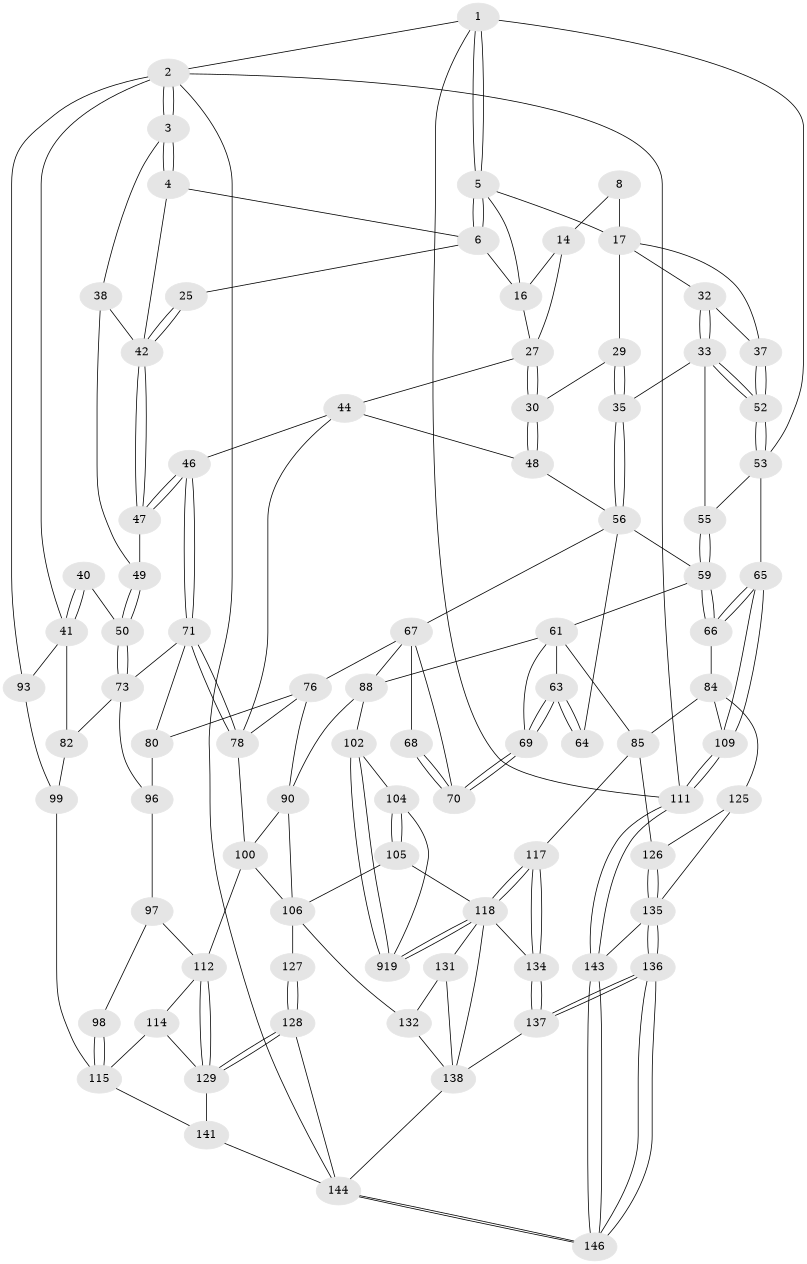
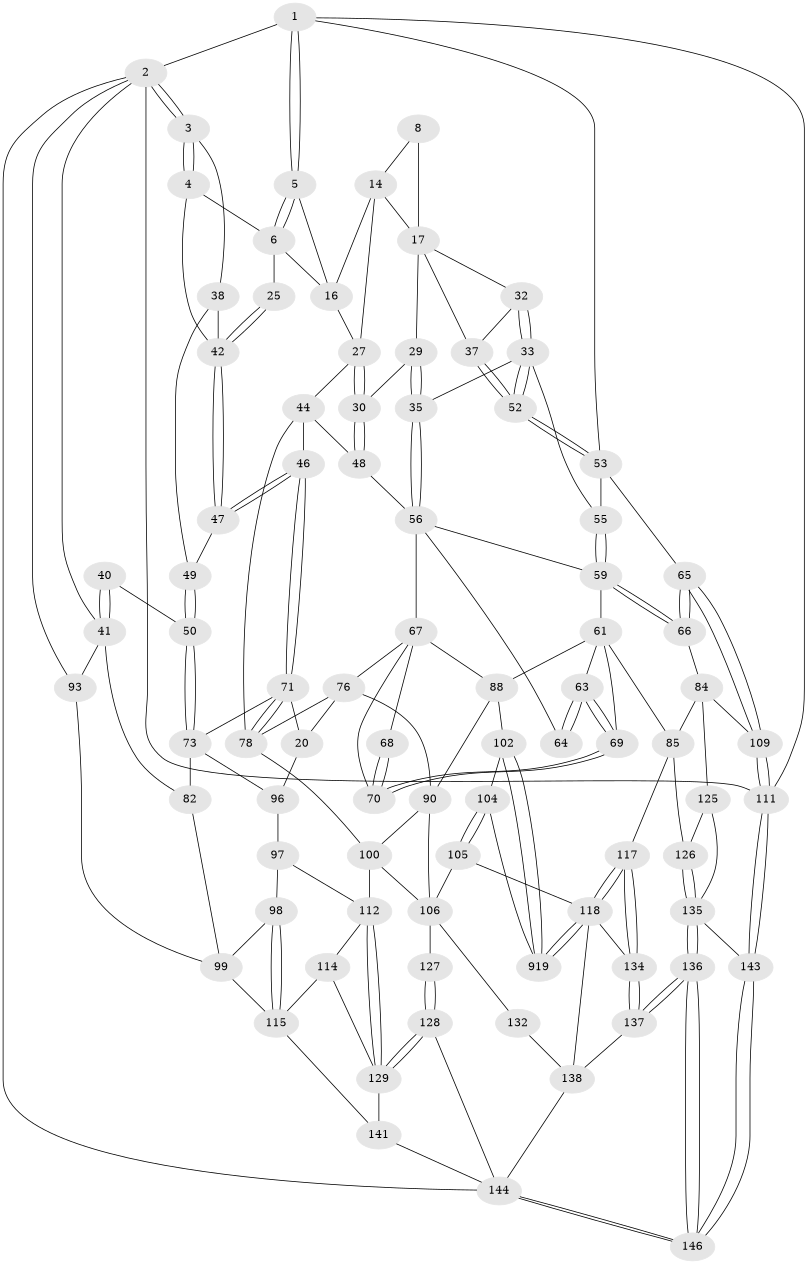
edge "5" -- "17": now "14" -- "17"
node "80": label "80" -> "20"
edge "98" -- "99": added
node "131": removed
